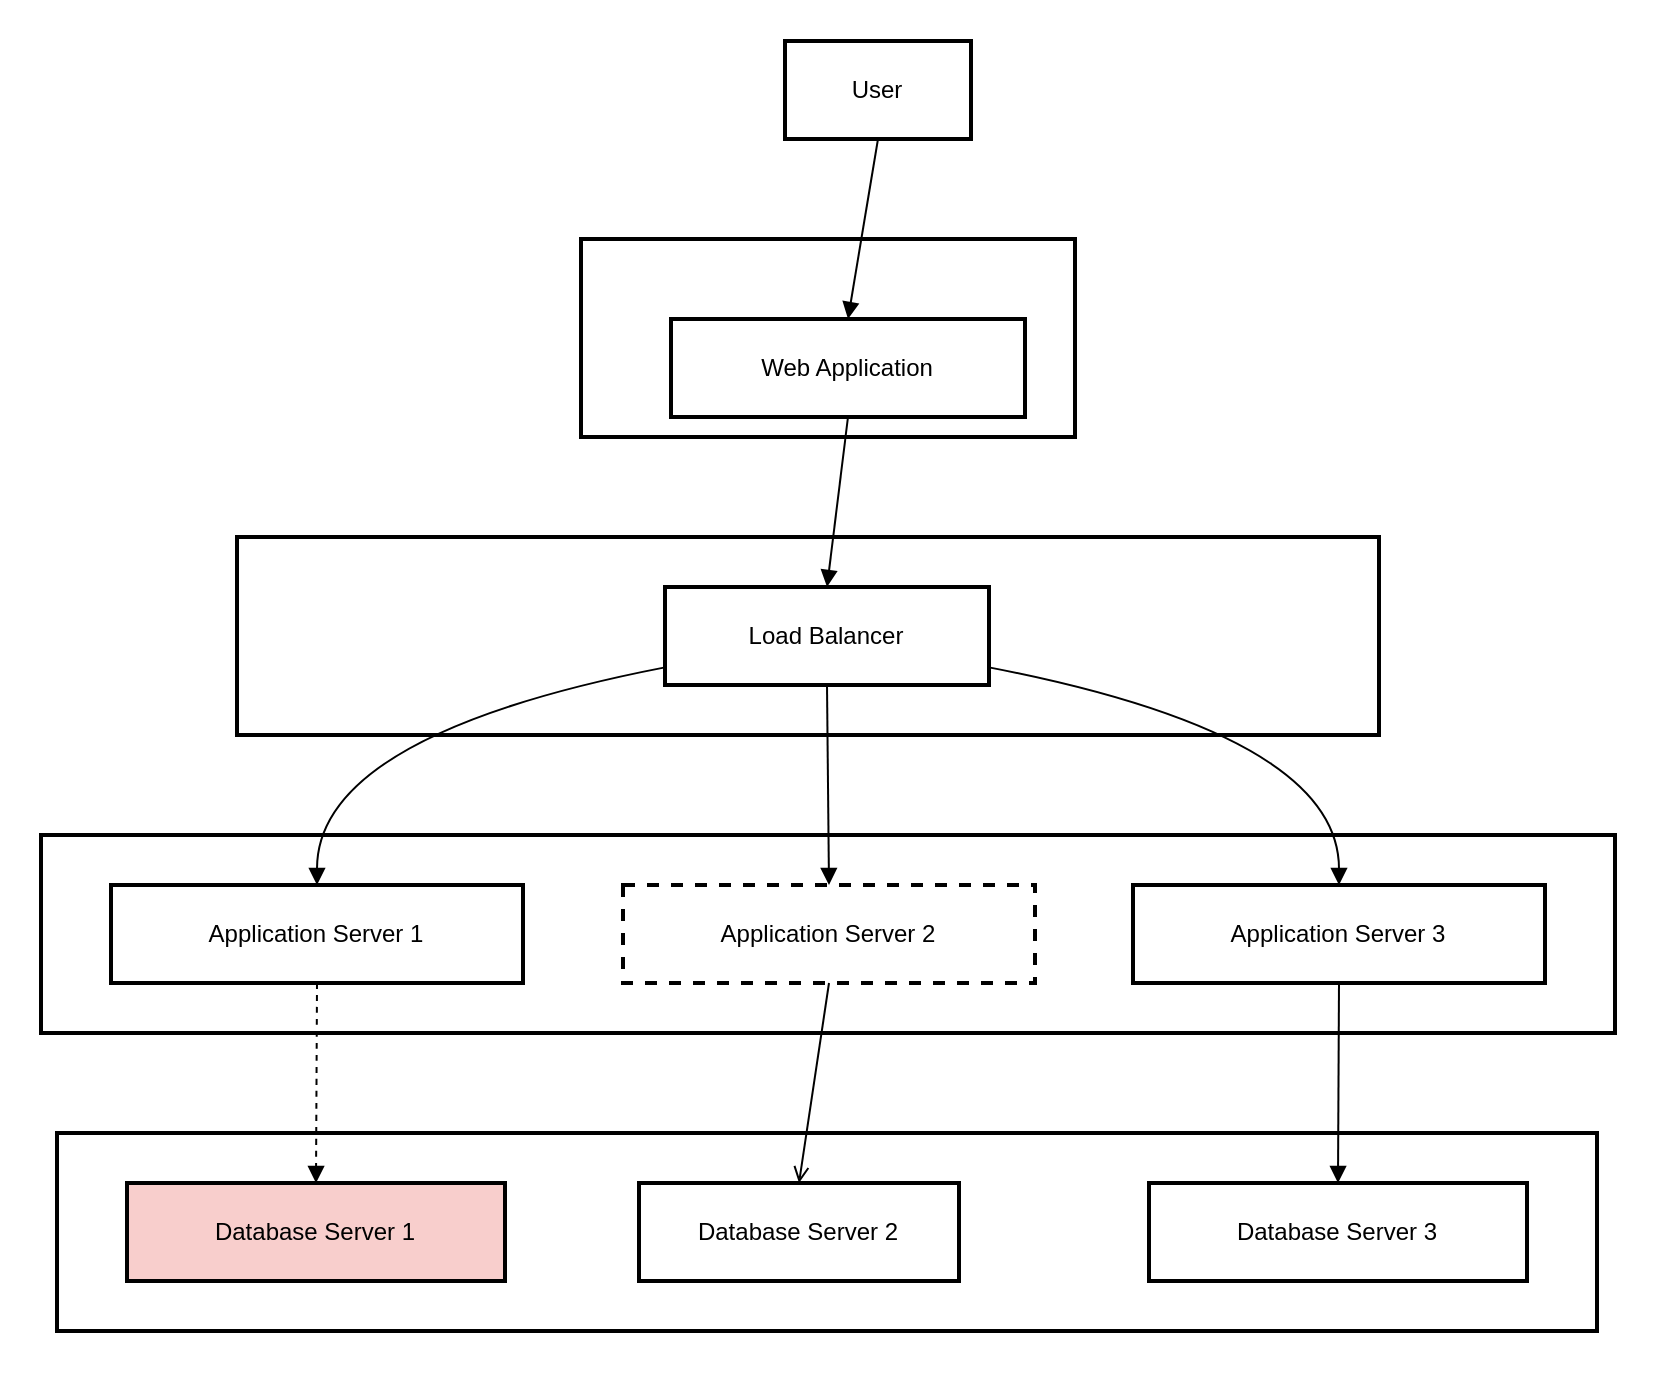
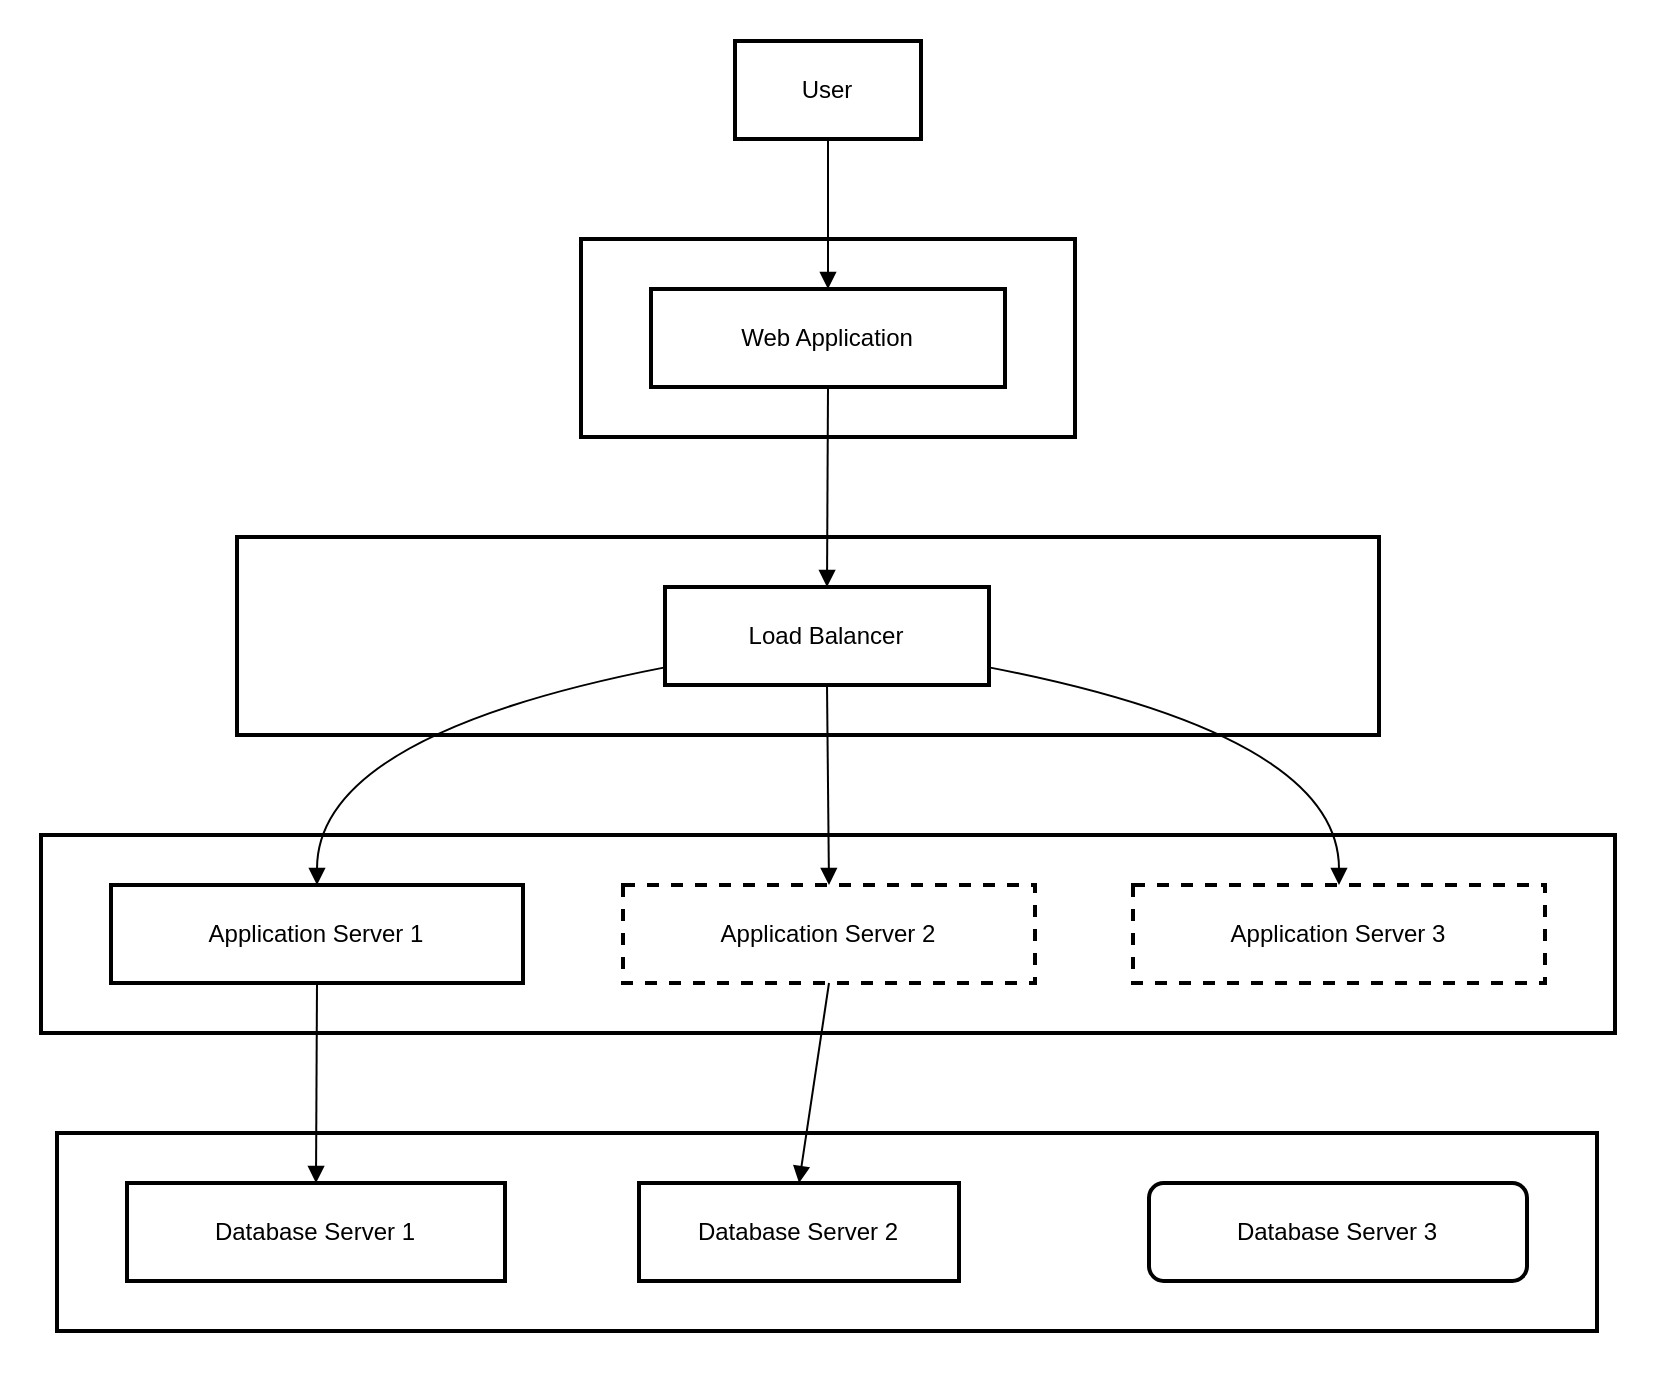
node "User": moved (878, 90) -> (828, 90)
node "Web Application": moved (848, 368) -> (828, 338)
node "Application Server 3": style solid -> dashed
edge "Application Server 1" -> "Database Server 1": style dashed -> solid
edge "Application Server 3" -> "Database Server 3": removed
edge "Application Server 2" -> "Database Server 2": arrowhead open -> block
node "Database Server 1": fillcolor #f8cecc -> #ffffff
node "Database Server 3": shape rectangle -> rounded rectangle
